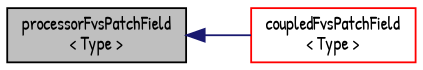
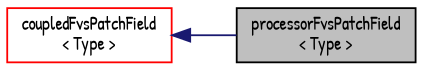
edge "coupledFvsPatchField < Type >" -> "processorFvsPatchField < Type >": reversed
